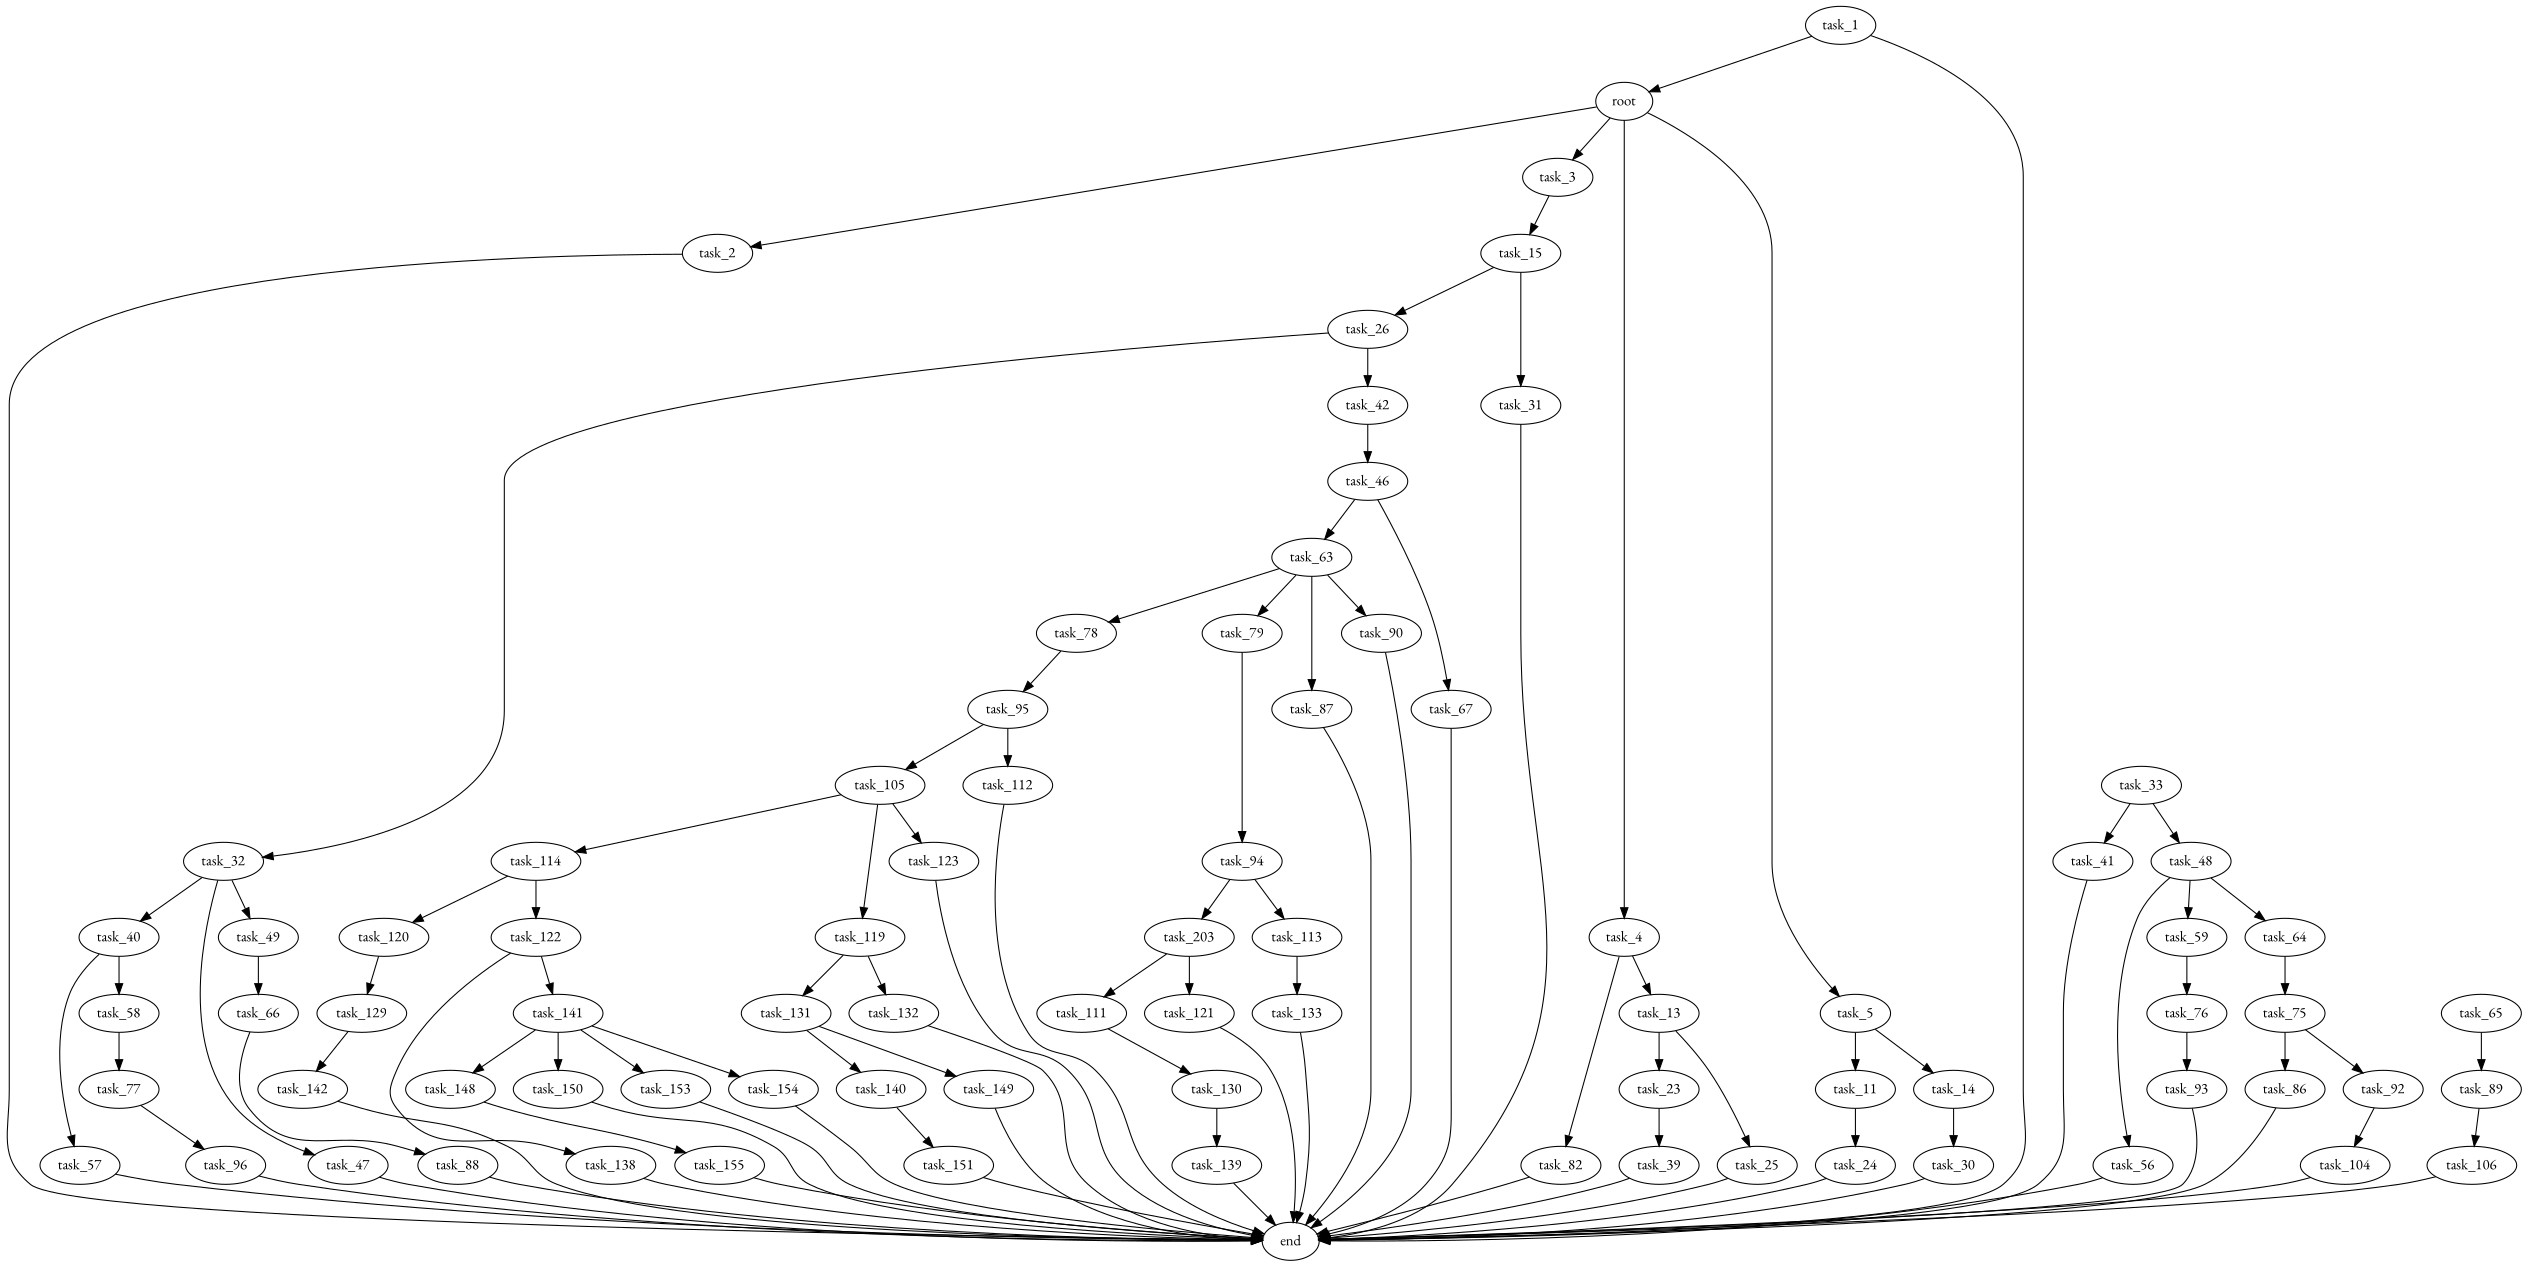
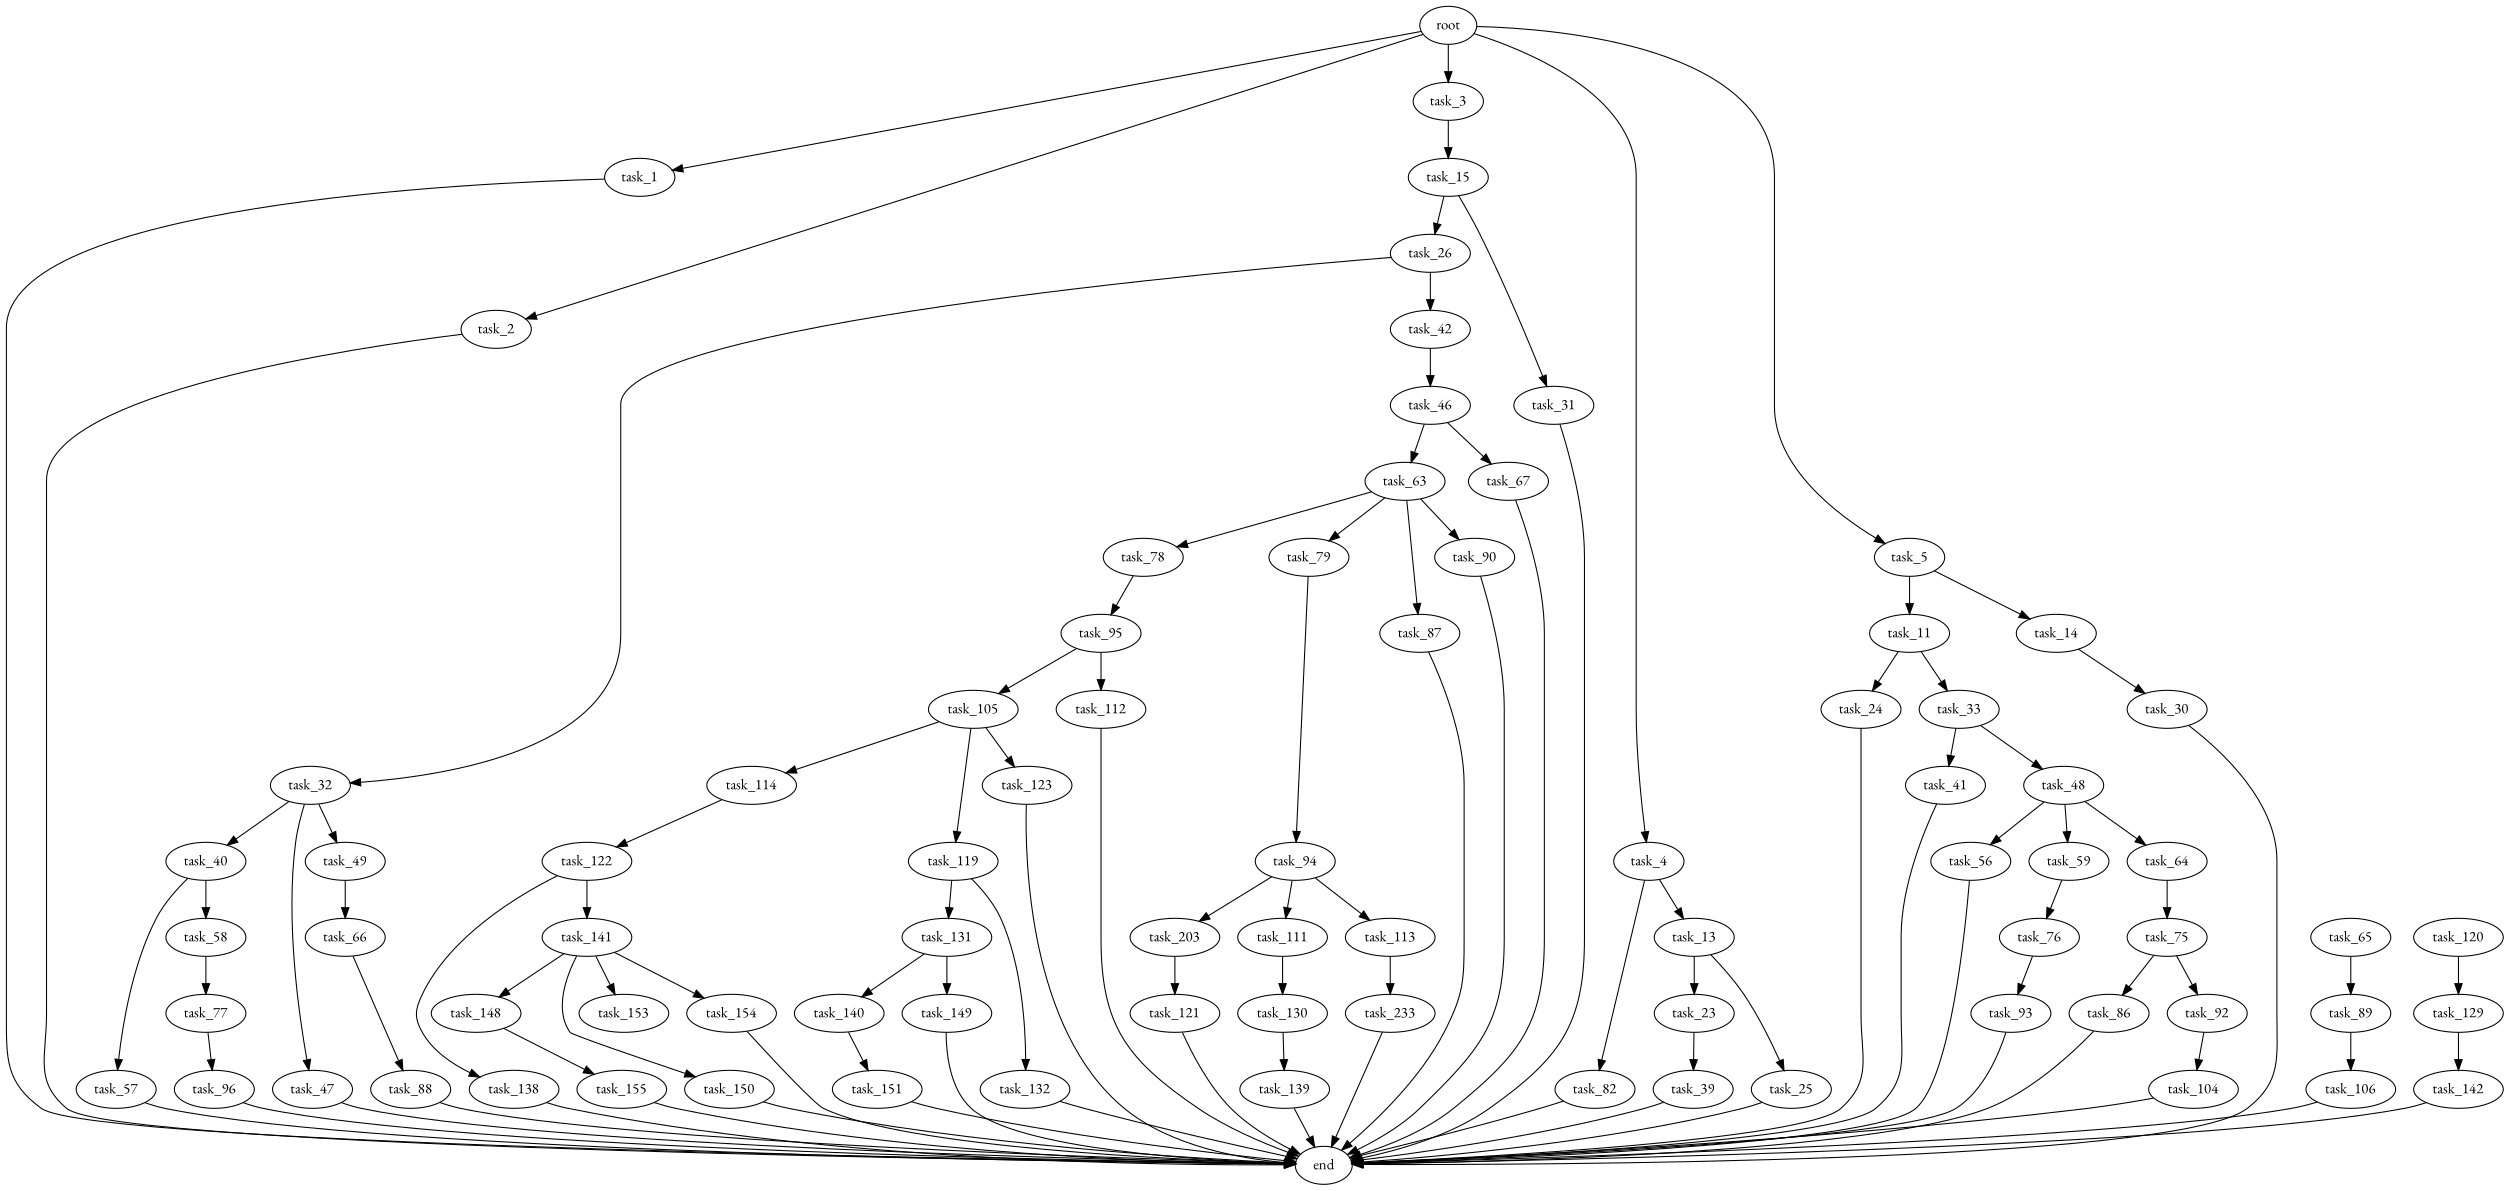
edge "task_1" -> "root": reversed
edge "task_11" -> "task_33": added
edge "task_114" -> "task_120": removed
edge "task_203" -> "task_111": now "task_94" -> "task_111"
node "task_133": label "task_133" -> "task_233"
edge "task_153" -> "end": removed
